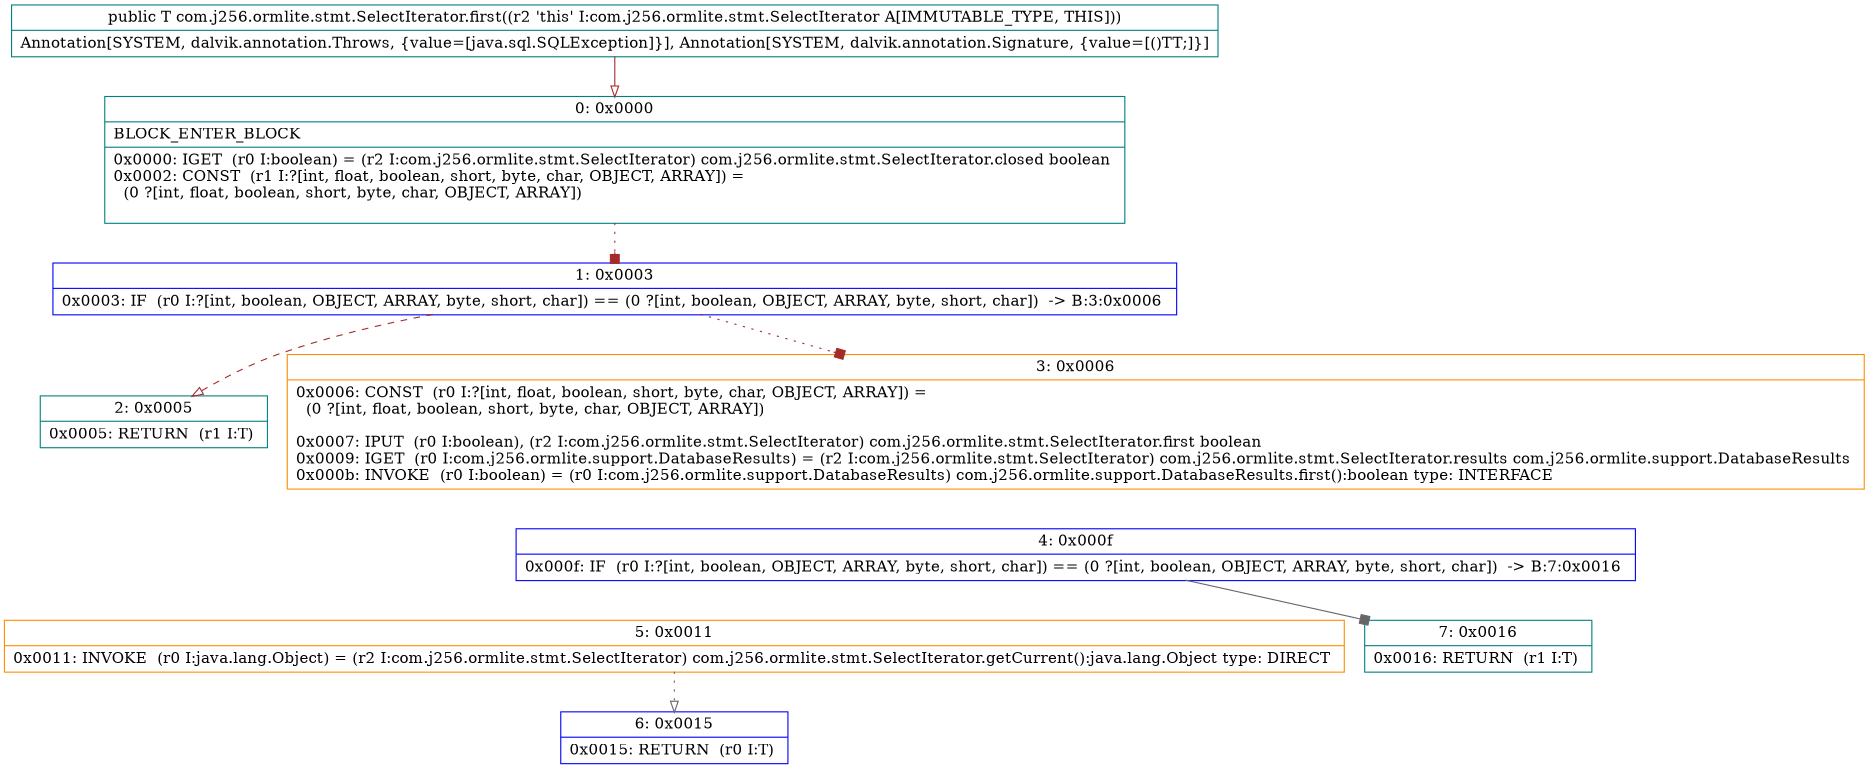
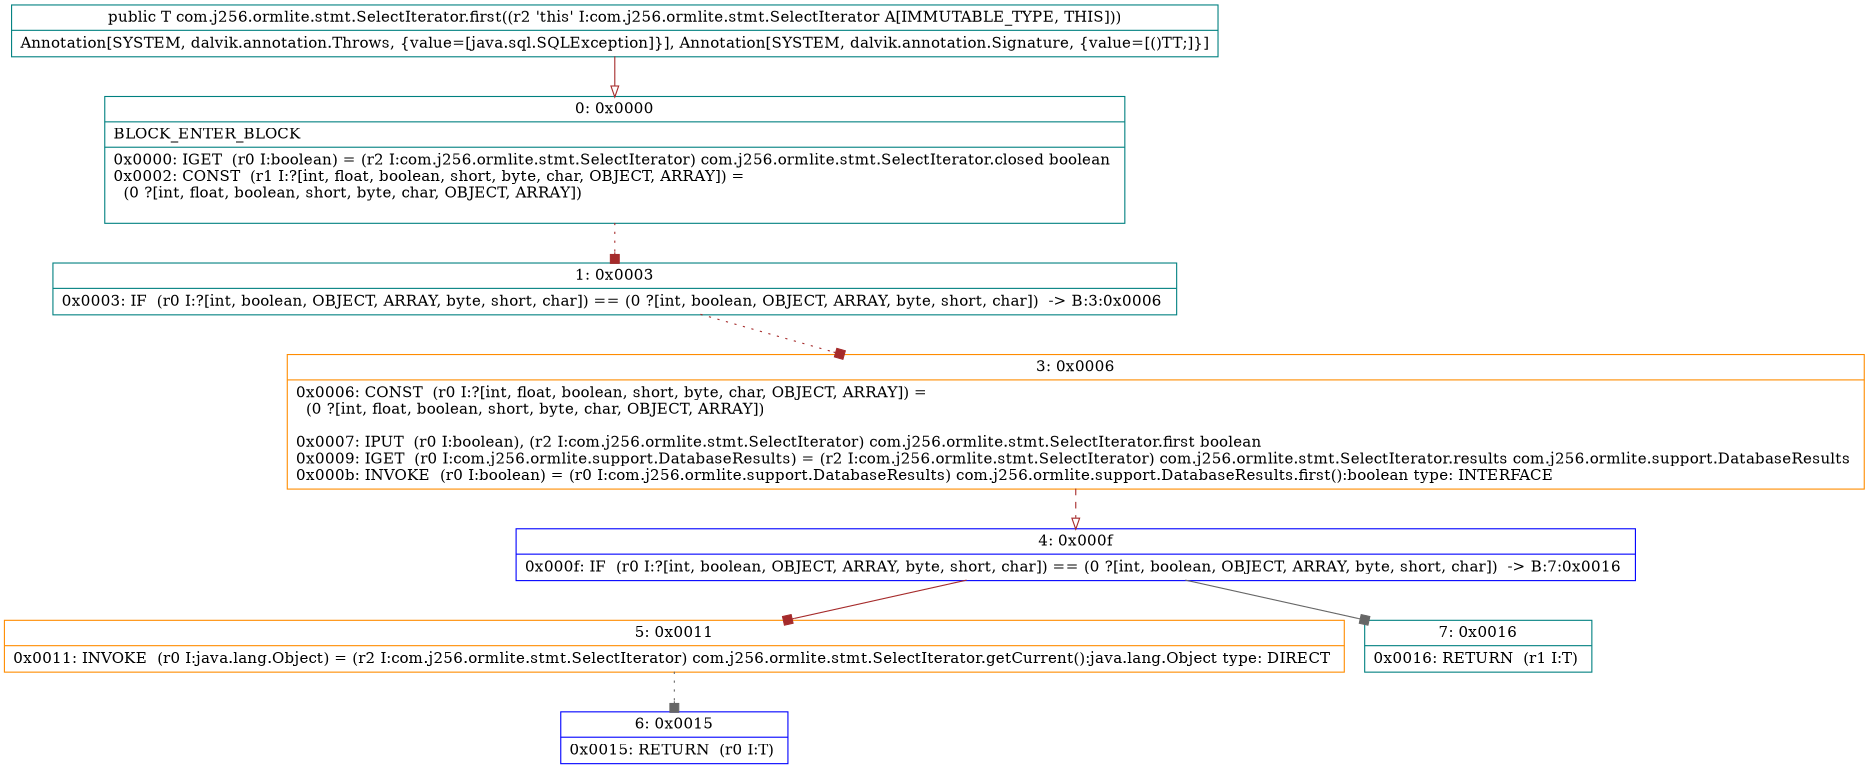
node "1: 0x0003": color blue -> teal
node "2: 0x0005": removed
edge "3: 0x0006" -> "4: 0x000f": added
edge "4: 0x000f" -> "5: 0x0011": added
edge "5: 0x0011" -> "6: 0x0015": arrowhead onormal -> box
